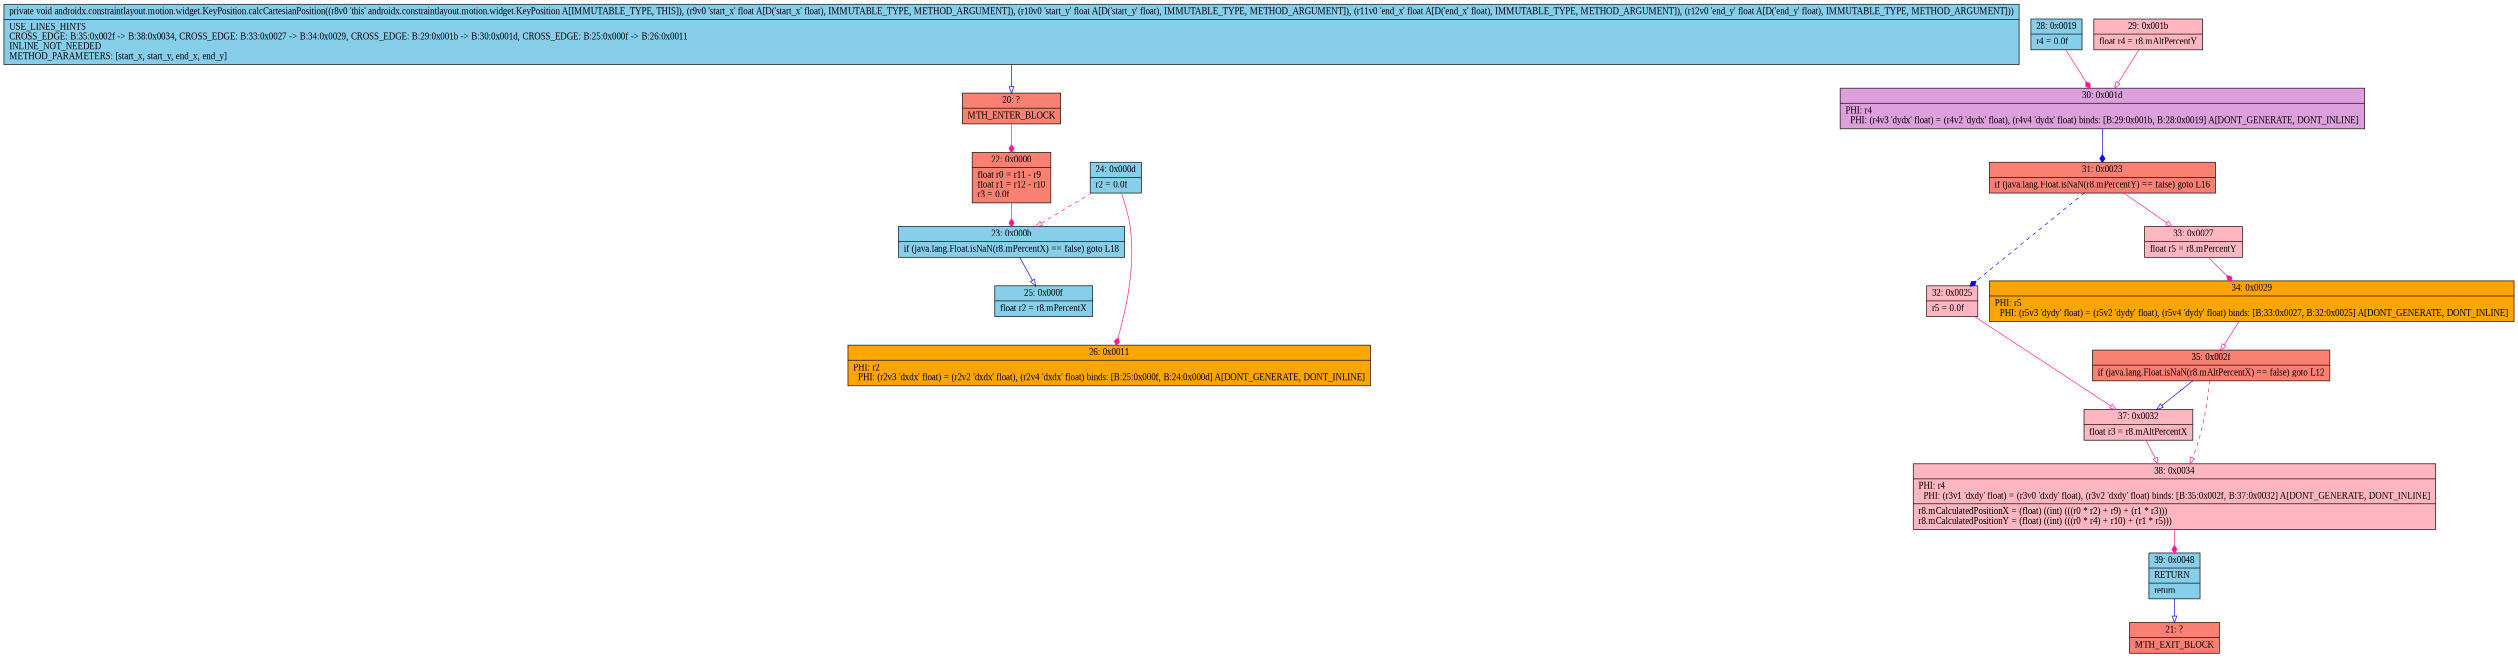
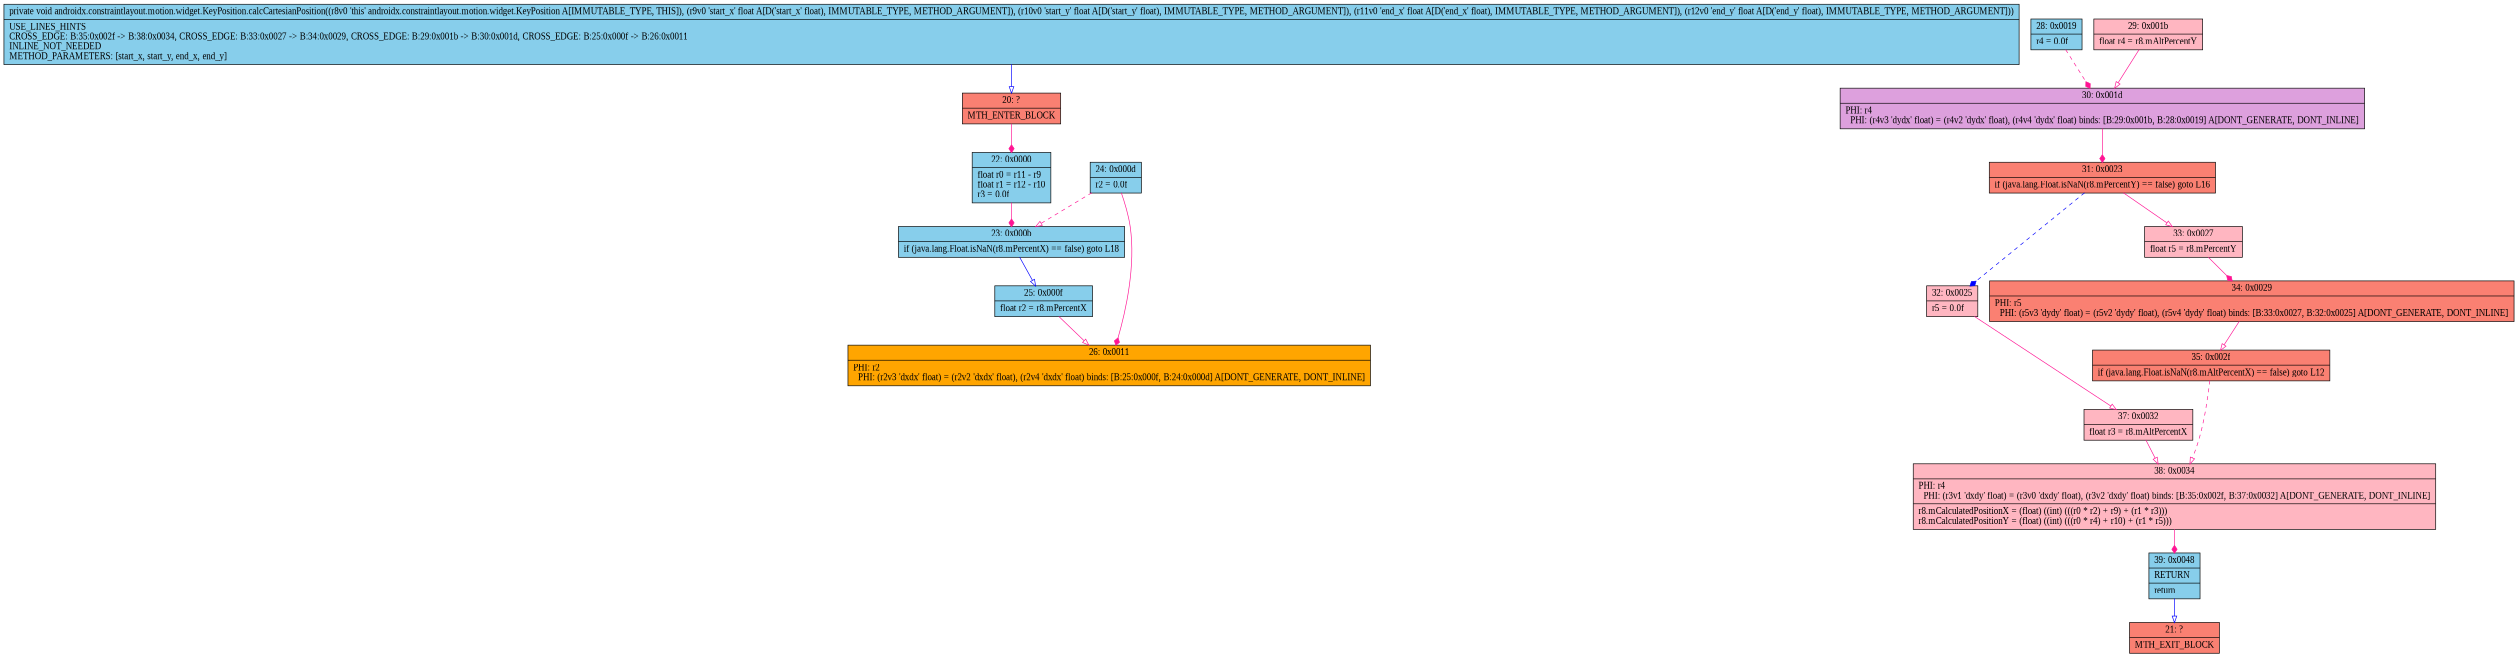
edge "28: 0x0019" -> "30: 0x001d": style solid -> dashed
edge "30: 0x001d" -> "31: 0x0023": color blue -> deeppink
node "22: 0x0000": fillcolor salmon -> skyblue
node "34: 0x0029": fillcolor orange -> salmon
edge "25: 0x000f" -> "26: 0x0011": added
edge "35: 0x002f" -> "37: 0x0032": removed
